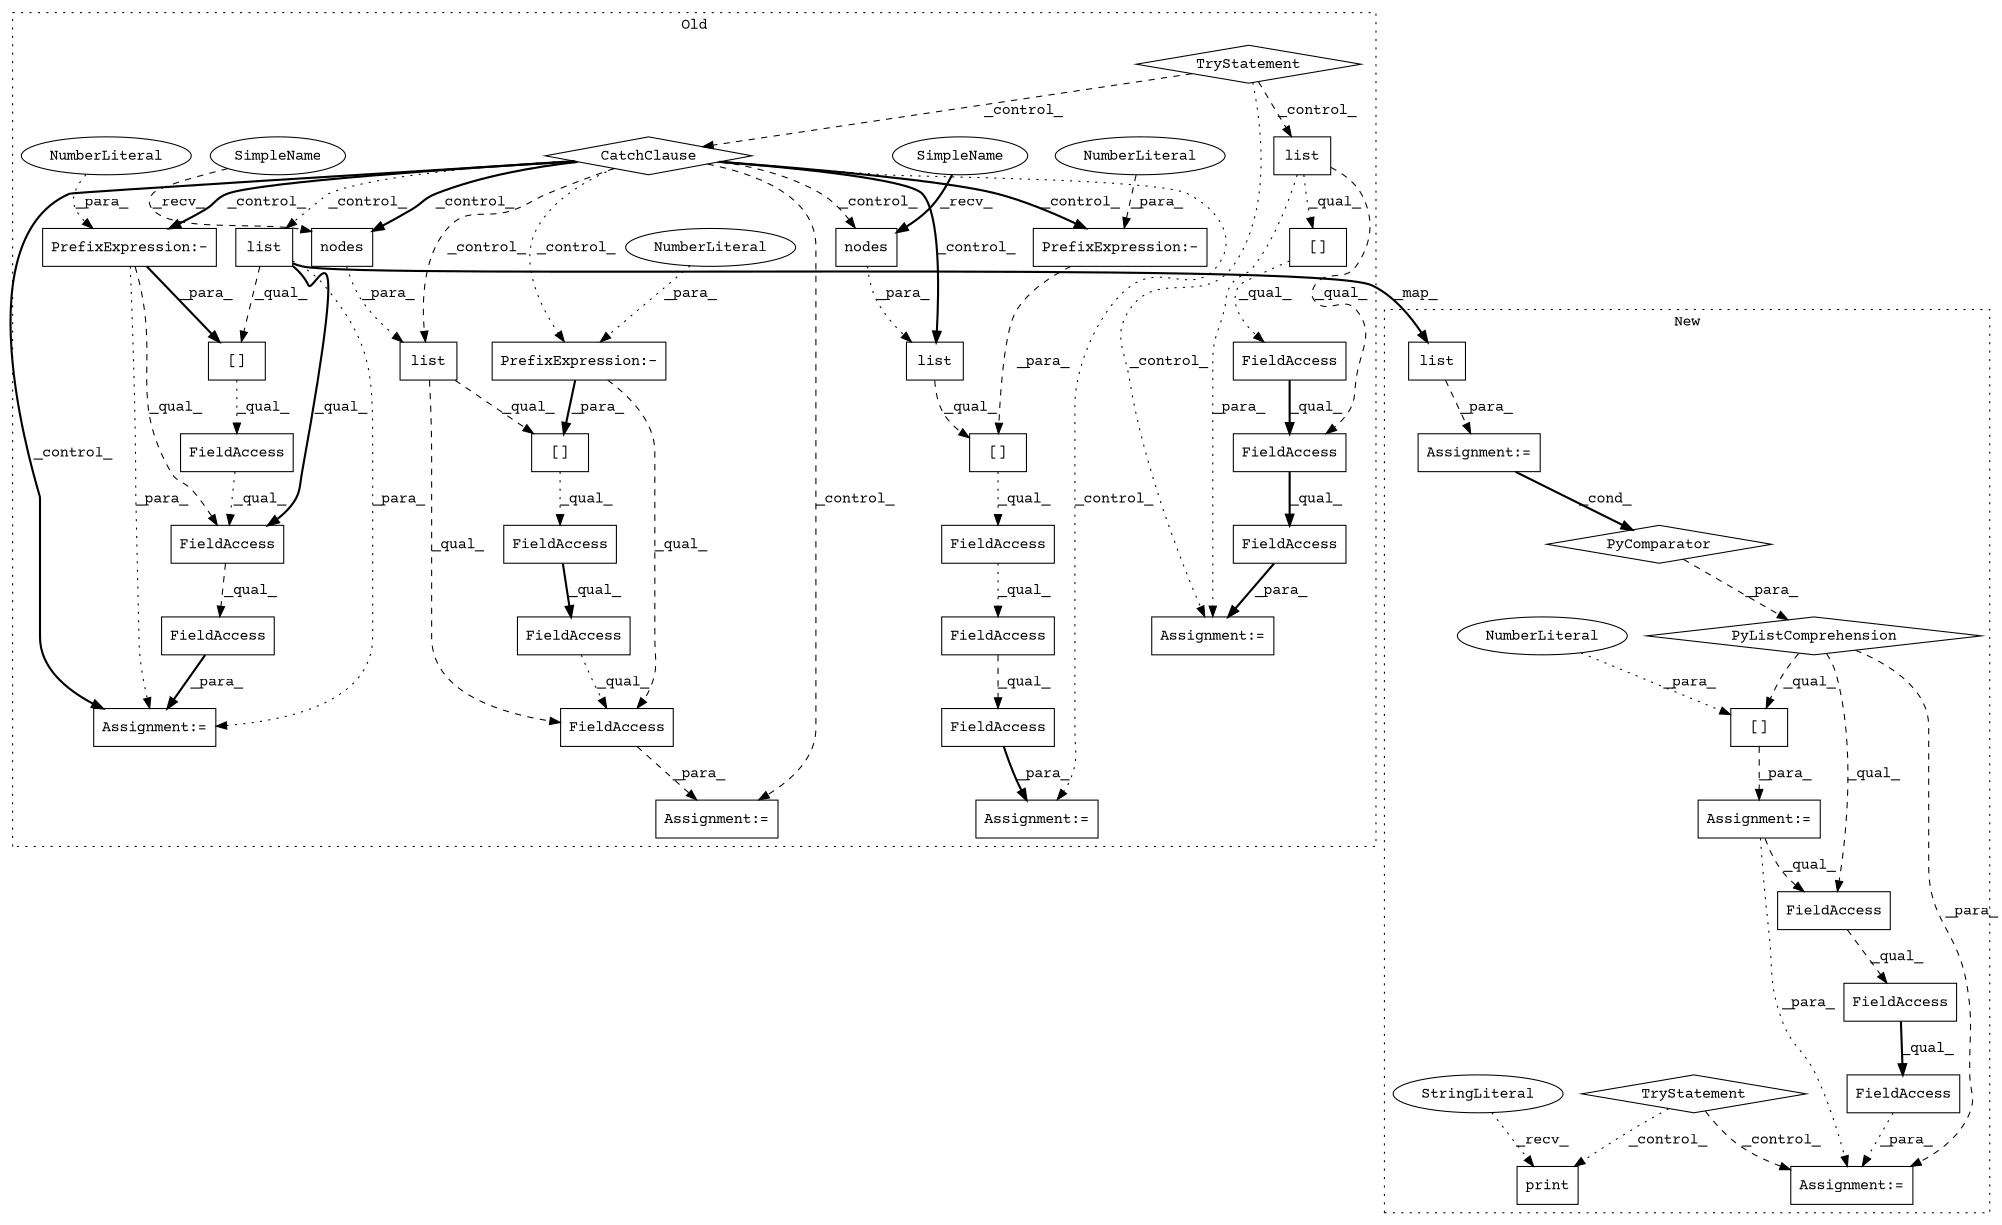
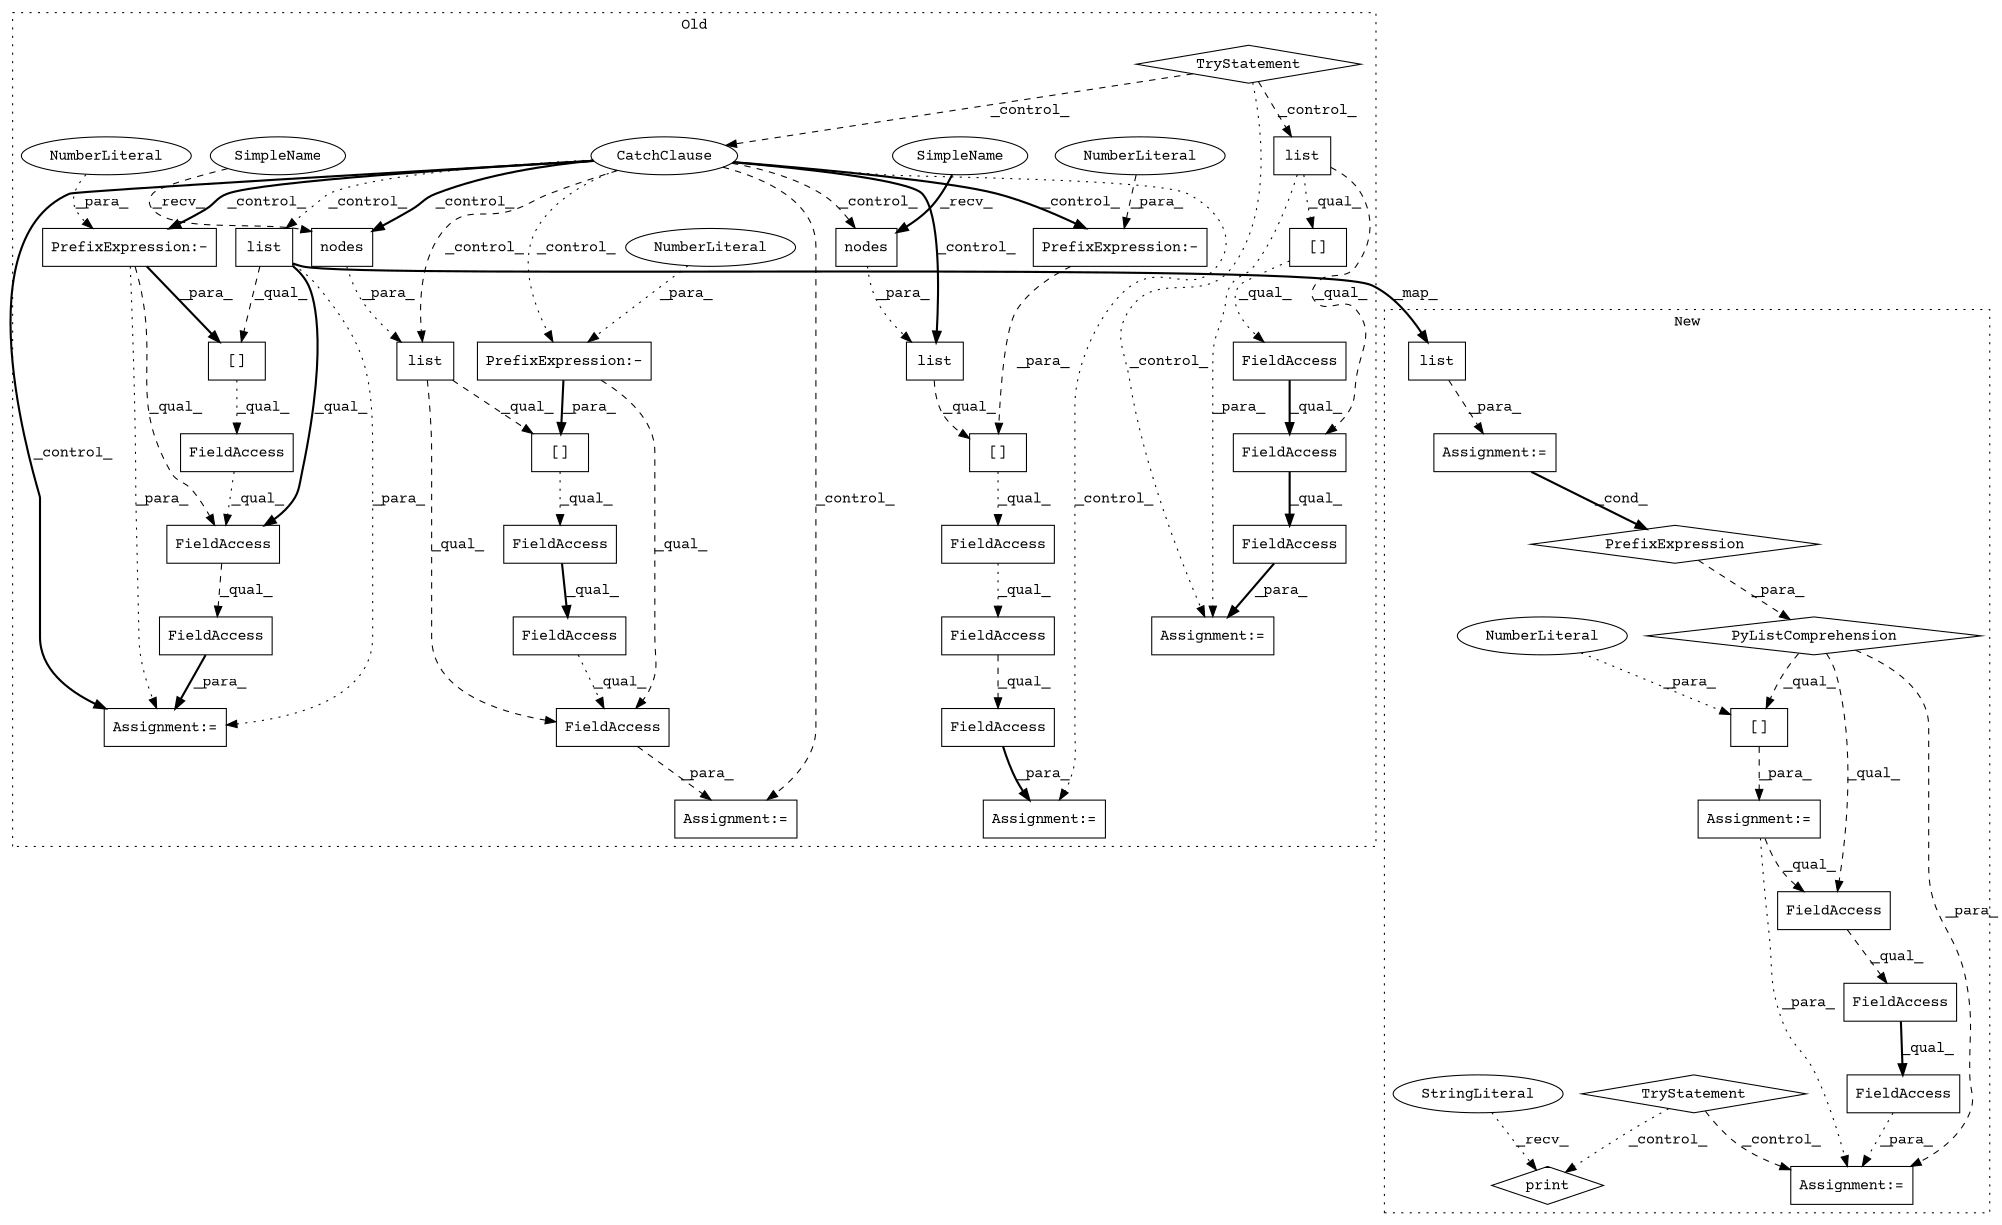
node "CatchClause": shape diamond -> ellipse
node "PyComparator": label "PyComparator" -> "PrefixExpression"
node "print": shape box -> diamond
